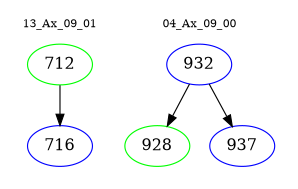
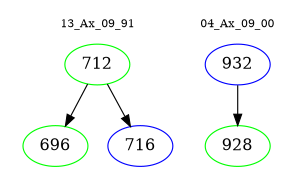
cluster "13_Ax_09_01": label "13_Ax_09_01" -> "13_Ax_09_91"
node "696": added
node "937": removed
